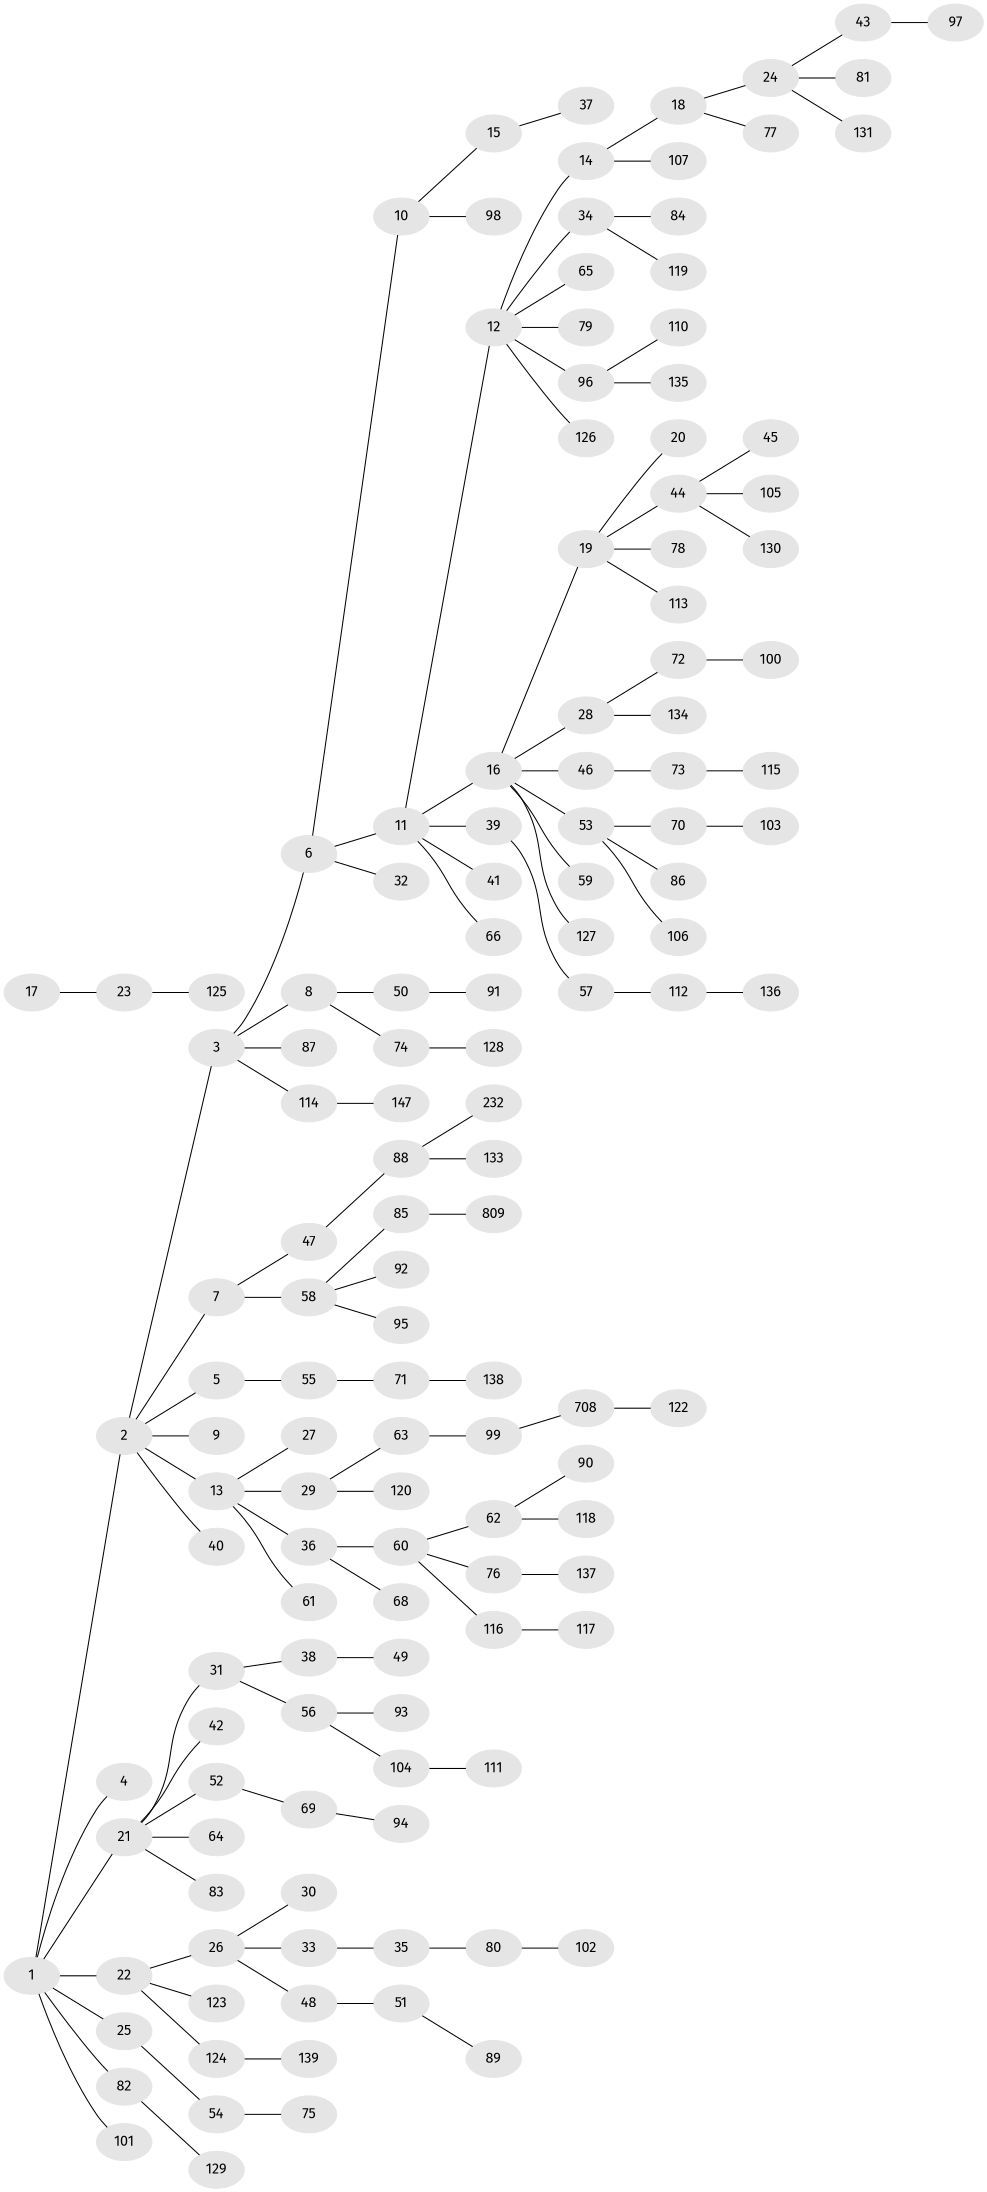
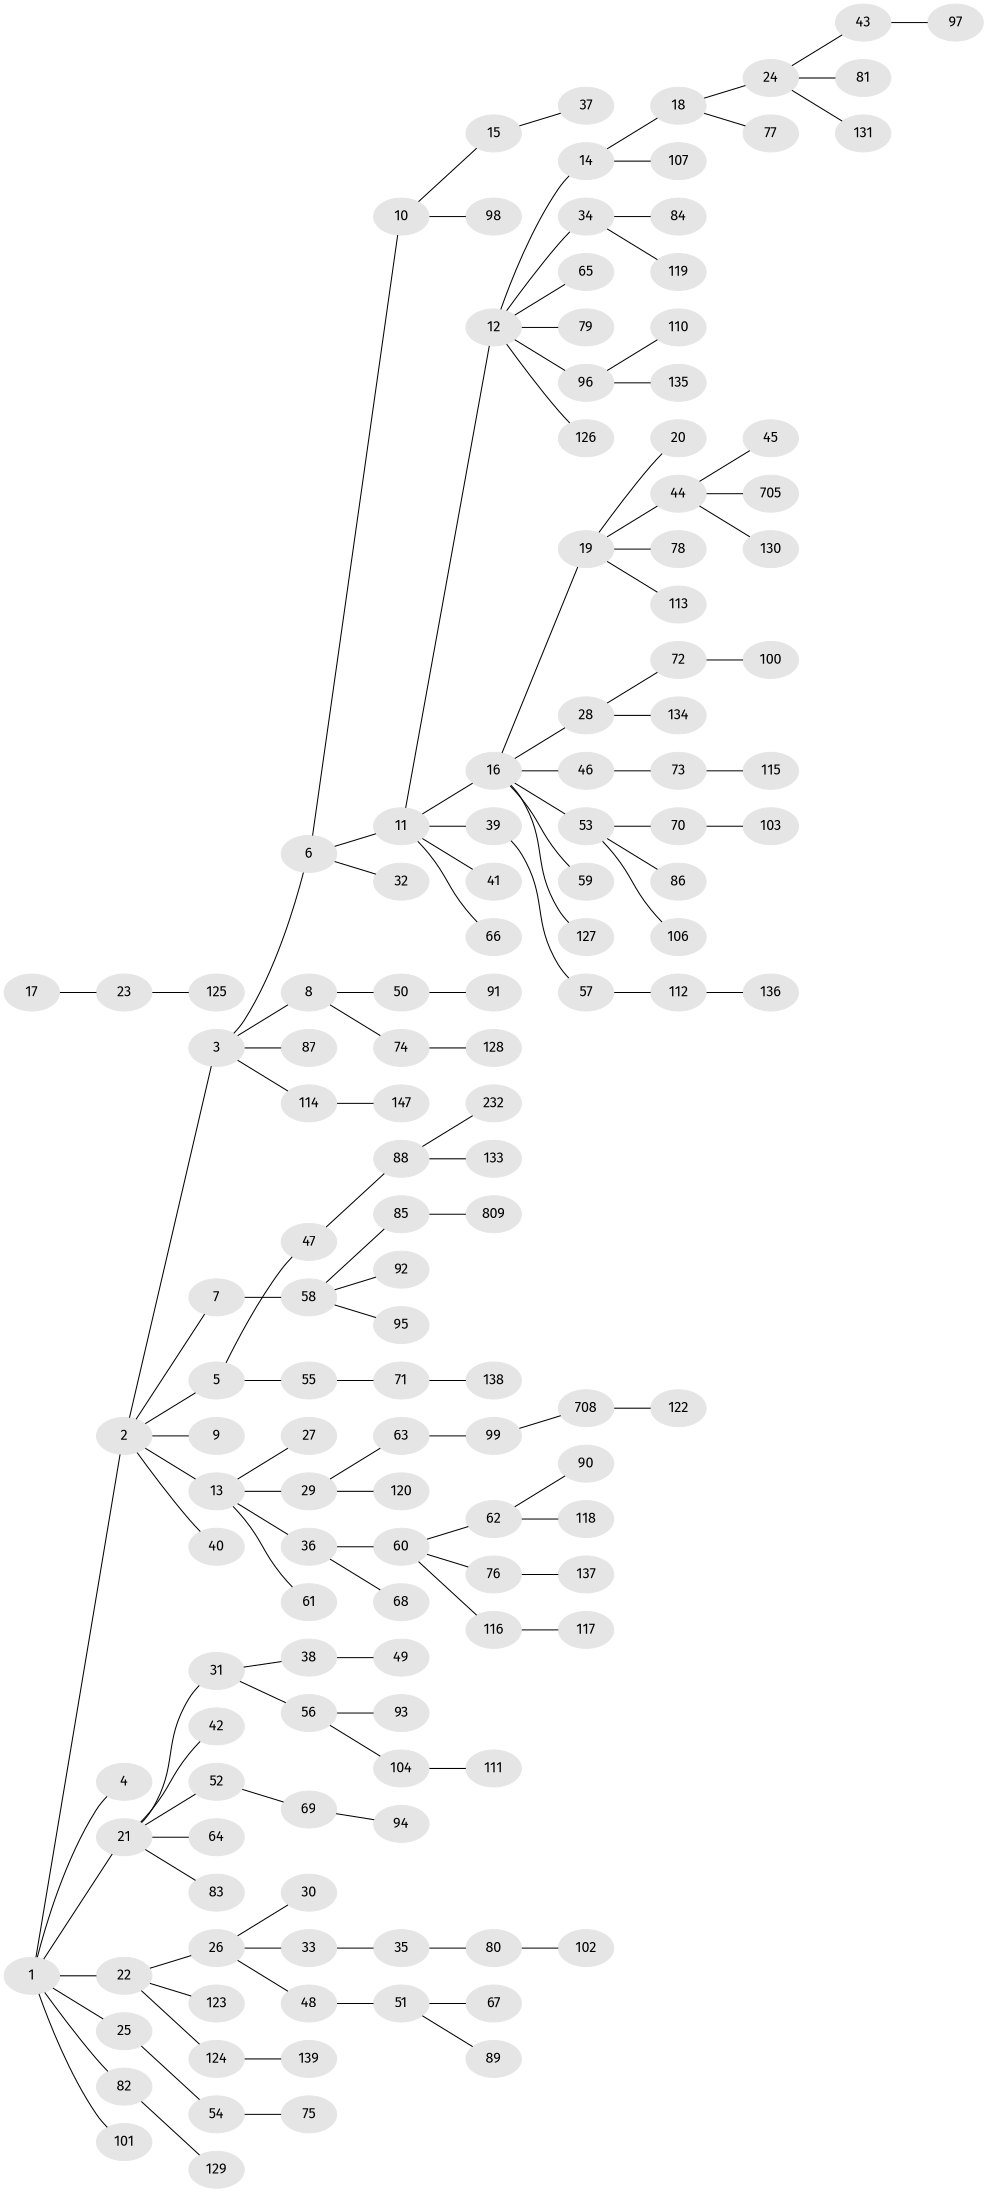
node "105": label "105" -> "705"
edge "47" -- "7": now "47" -- "5"
node "67": added
